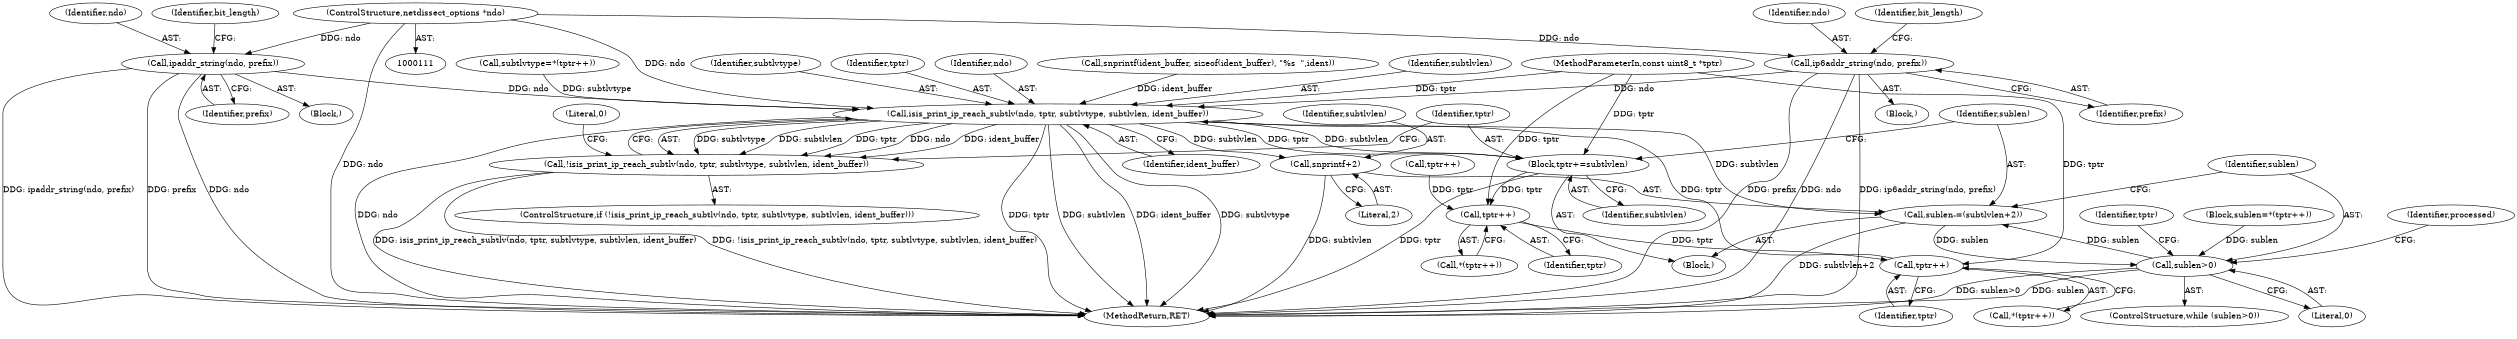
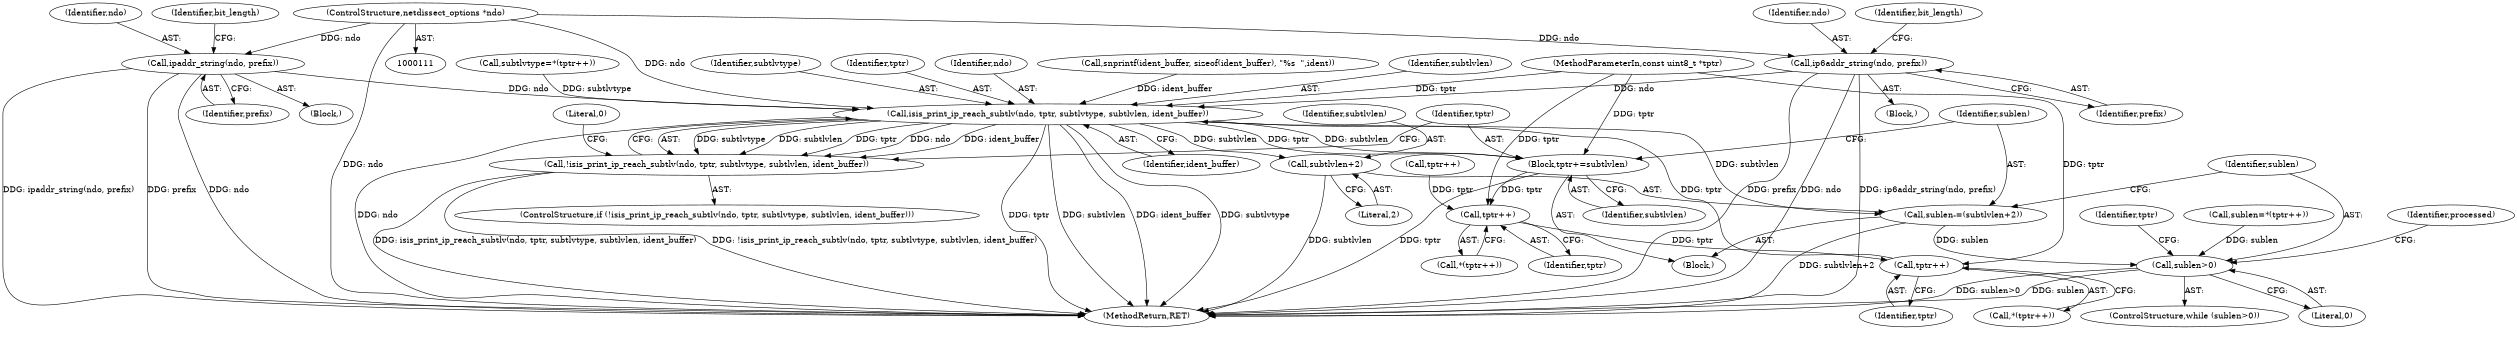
node "(Call,snprintf+2)": label "(Call,snprintf+2)" -> "(Call,subtlvlen+2)"
node "(Block,sublen=*(tptr++))": label "(Block,sublen=*(tptr++))" -> "(Call,sublen=*(tptr++))"
edge "(Call,sublen>0)" -> "(Call,sublen-=(subtlvlen+2))": removed, label "DDG: sublen"
